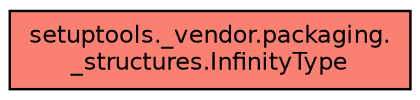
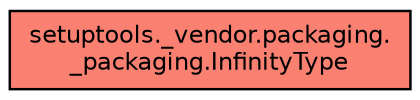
node "setuptools._vendor.packaging. _structures.InfinityType": label "setuptools._vendor.packaging. _structures.InfinityType" -> "setuptools._vendor.packaging. _packaging.InfinityType"
